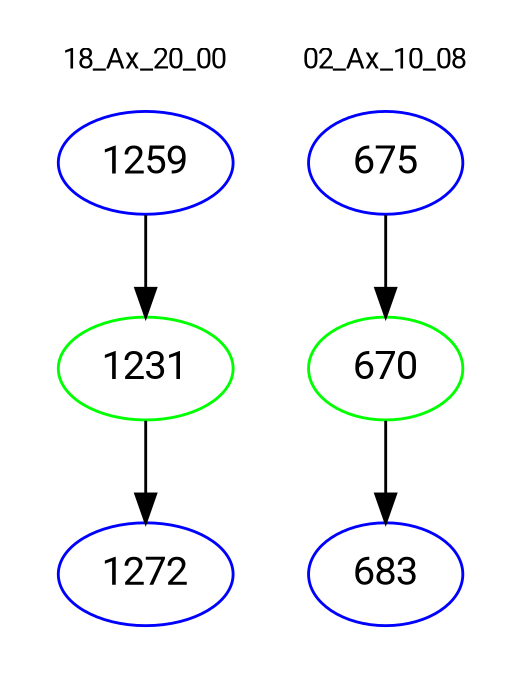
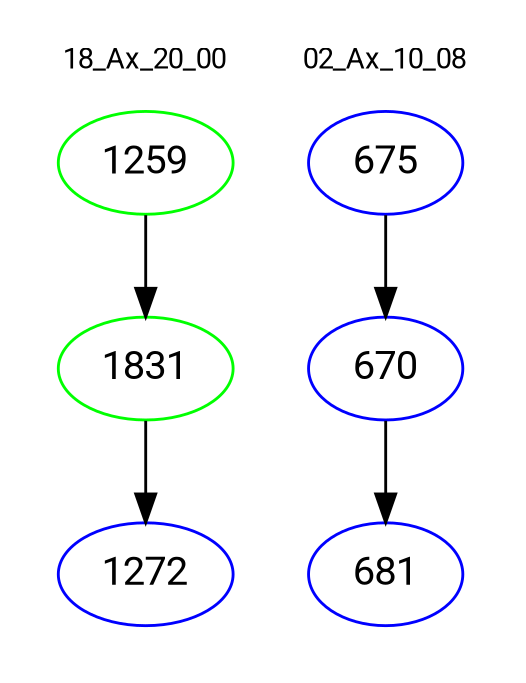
node "1259": color blue -> green
node "1231": label "1231" -> "1831"
node "670": color green -> blue
node "683": label "683" -> "681"
